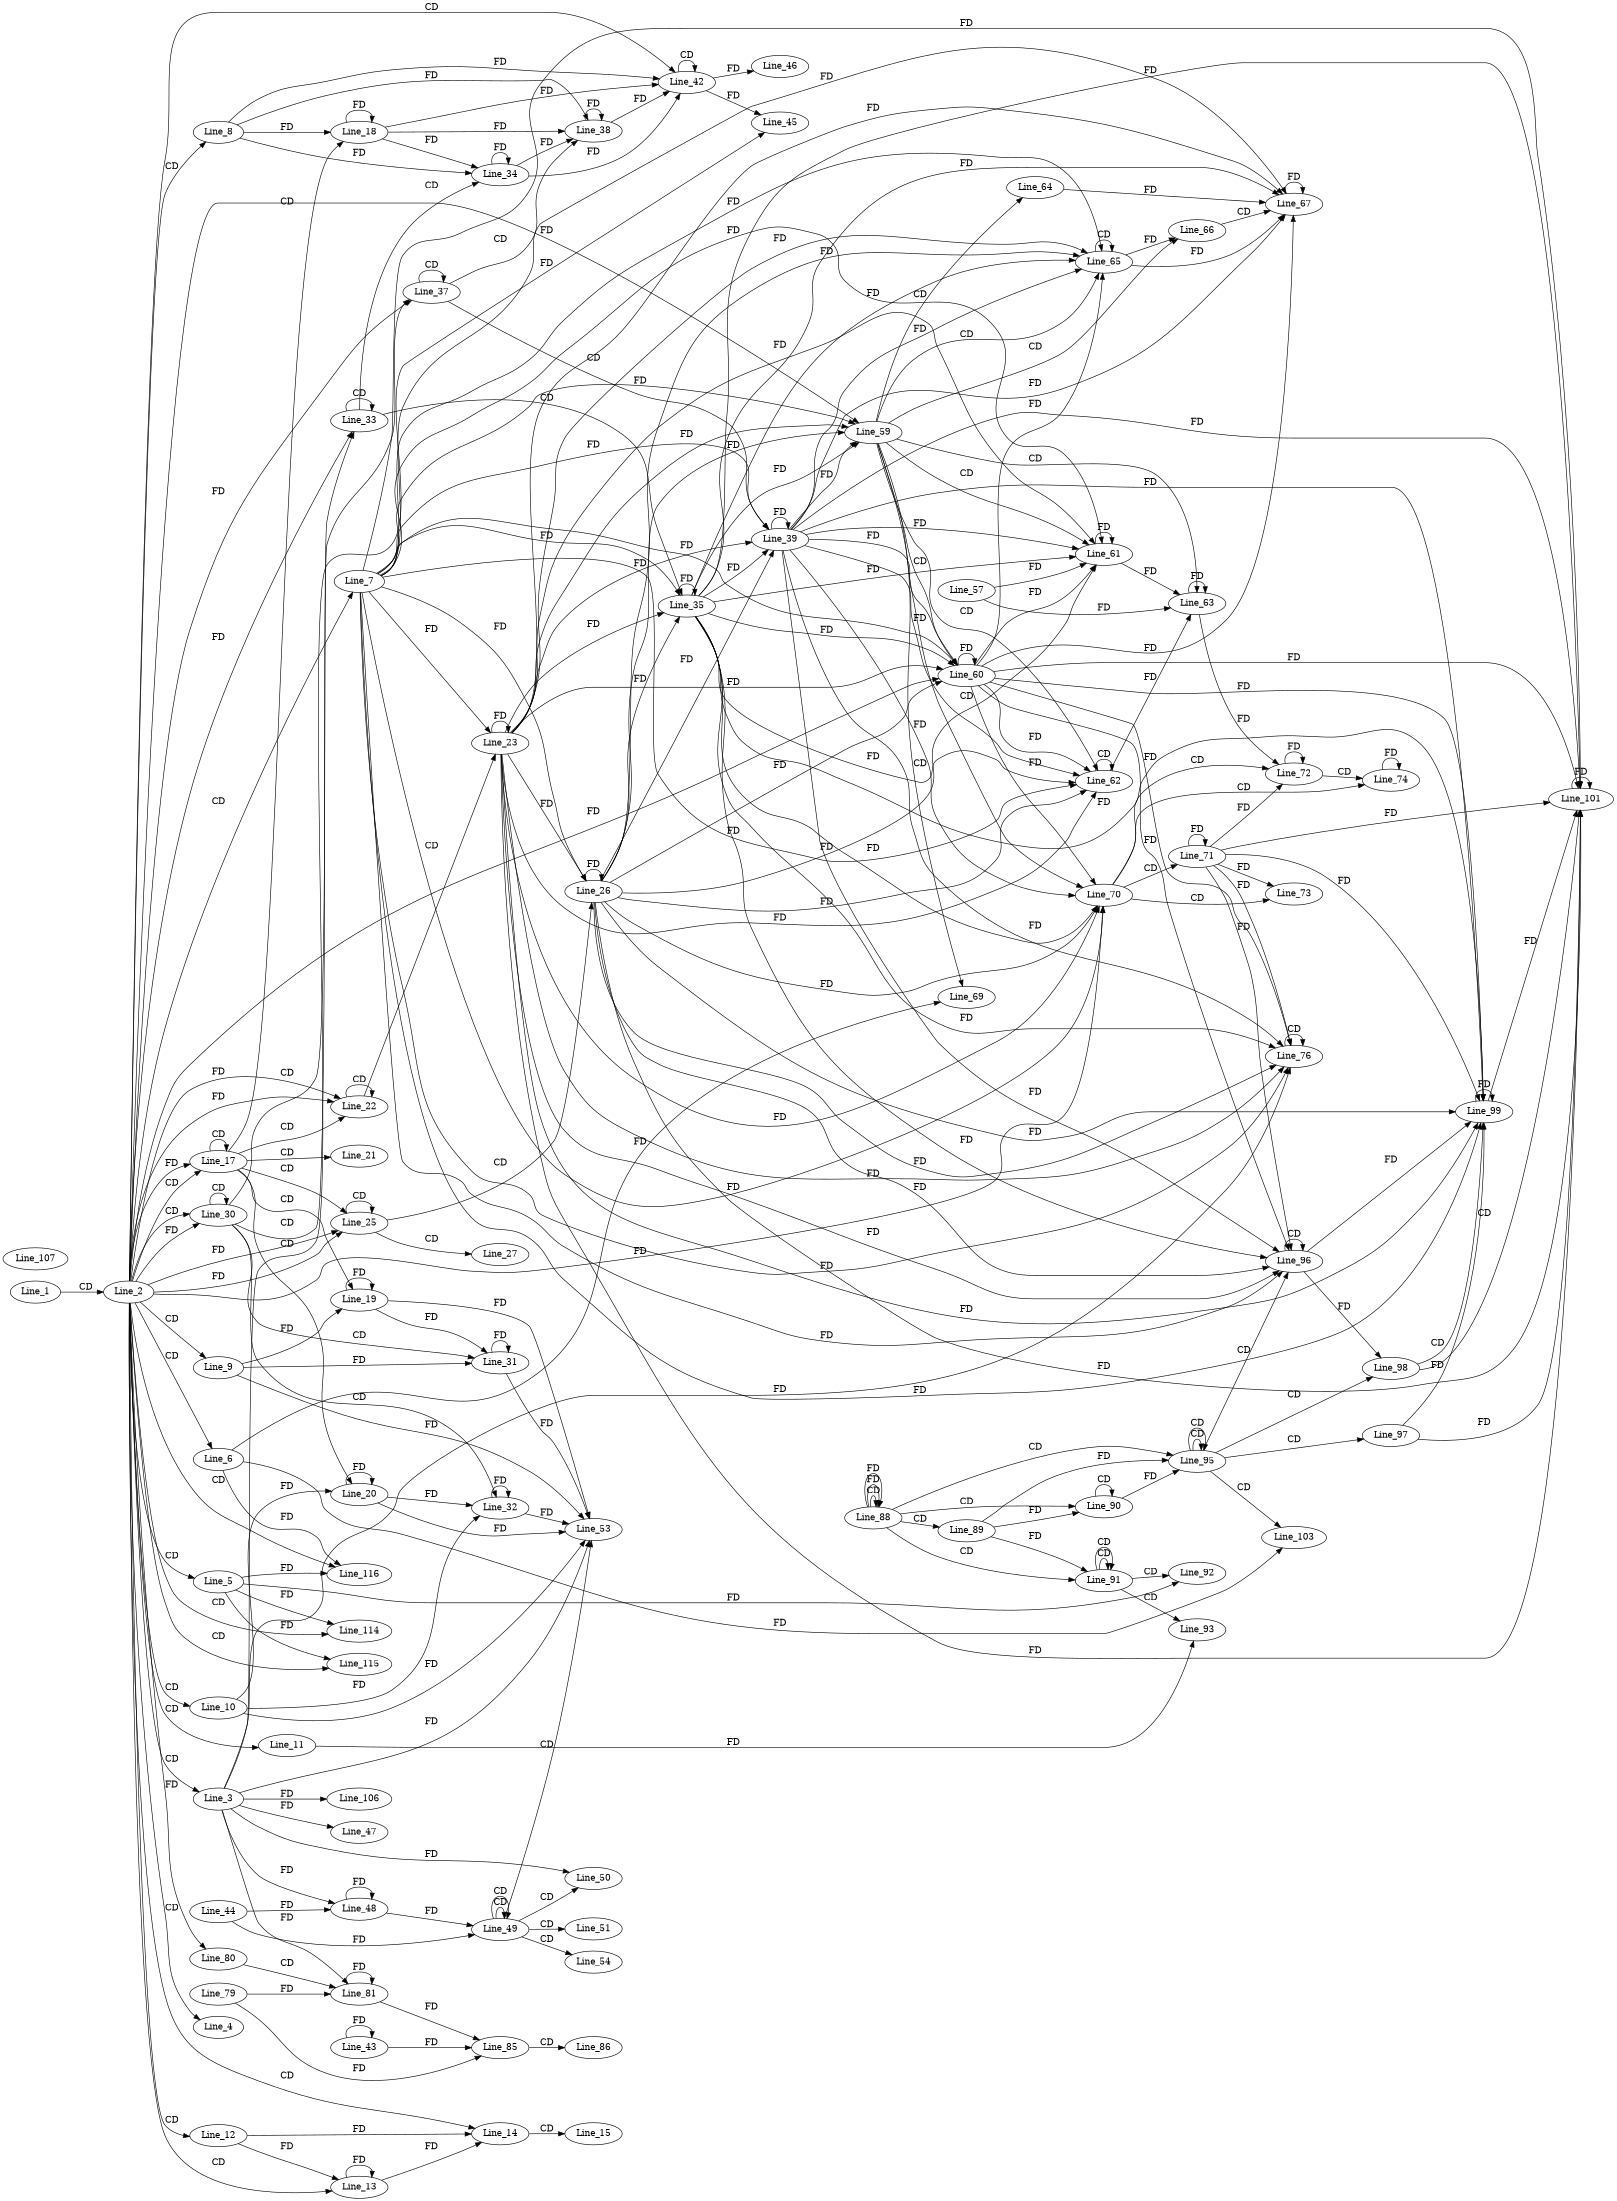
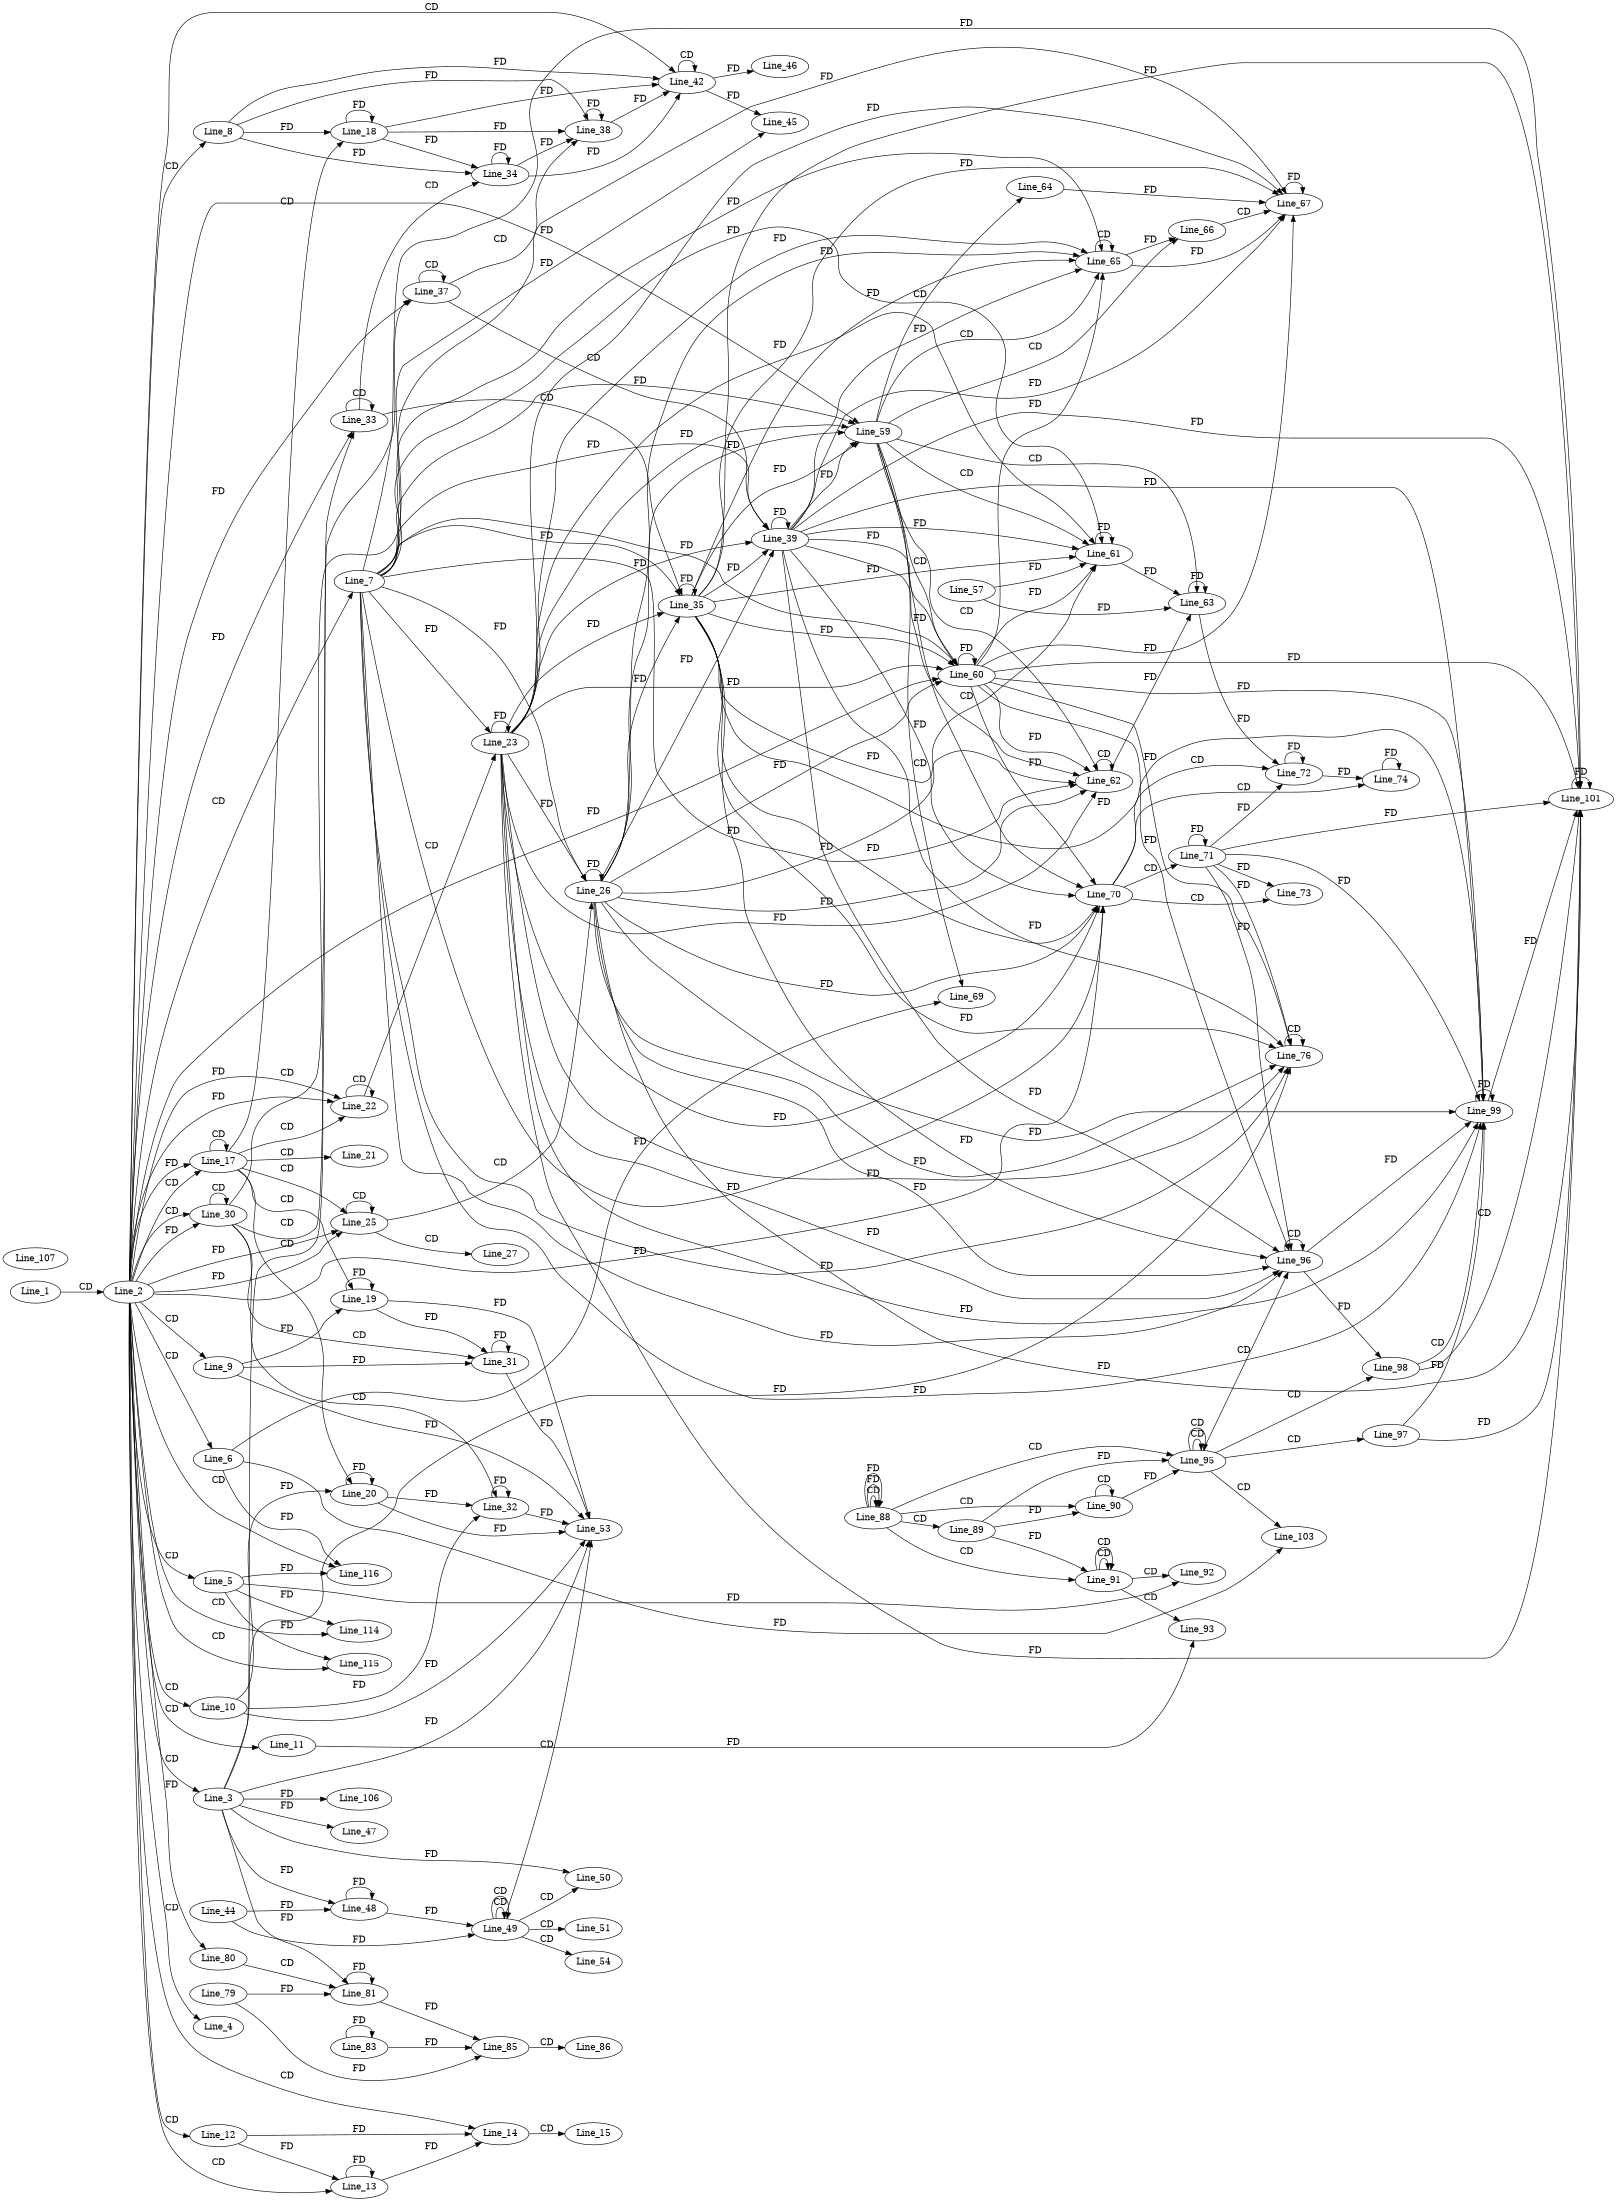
edge "Line_72" -> "Line_74": label "CD" -> "FD"
node "Line_43": label "Line_43" -> "Line_83"
